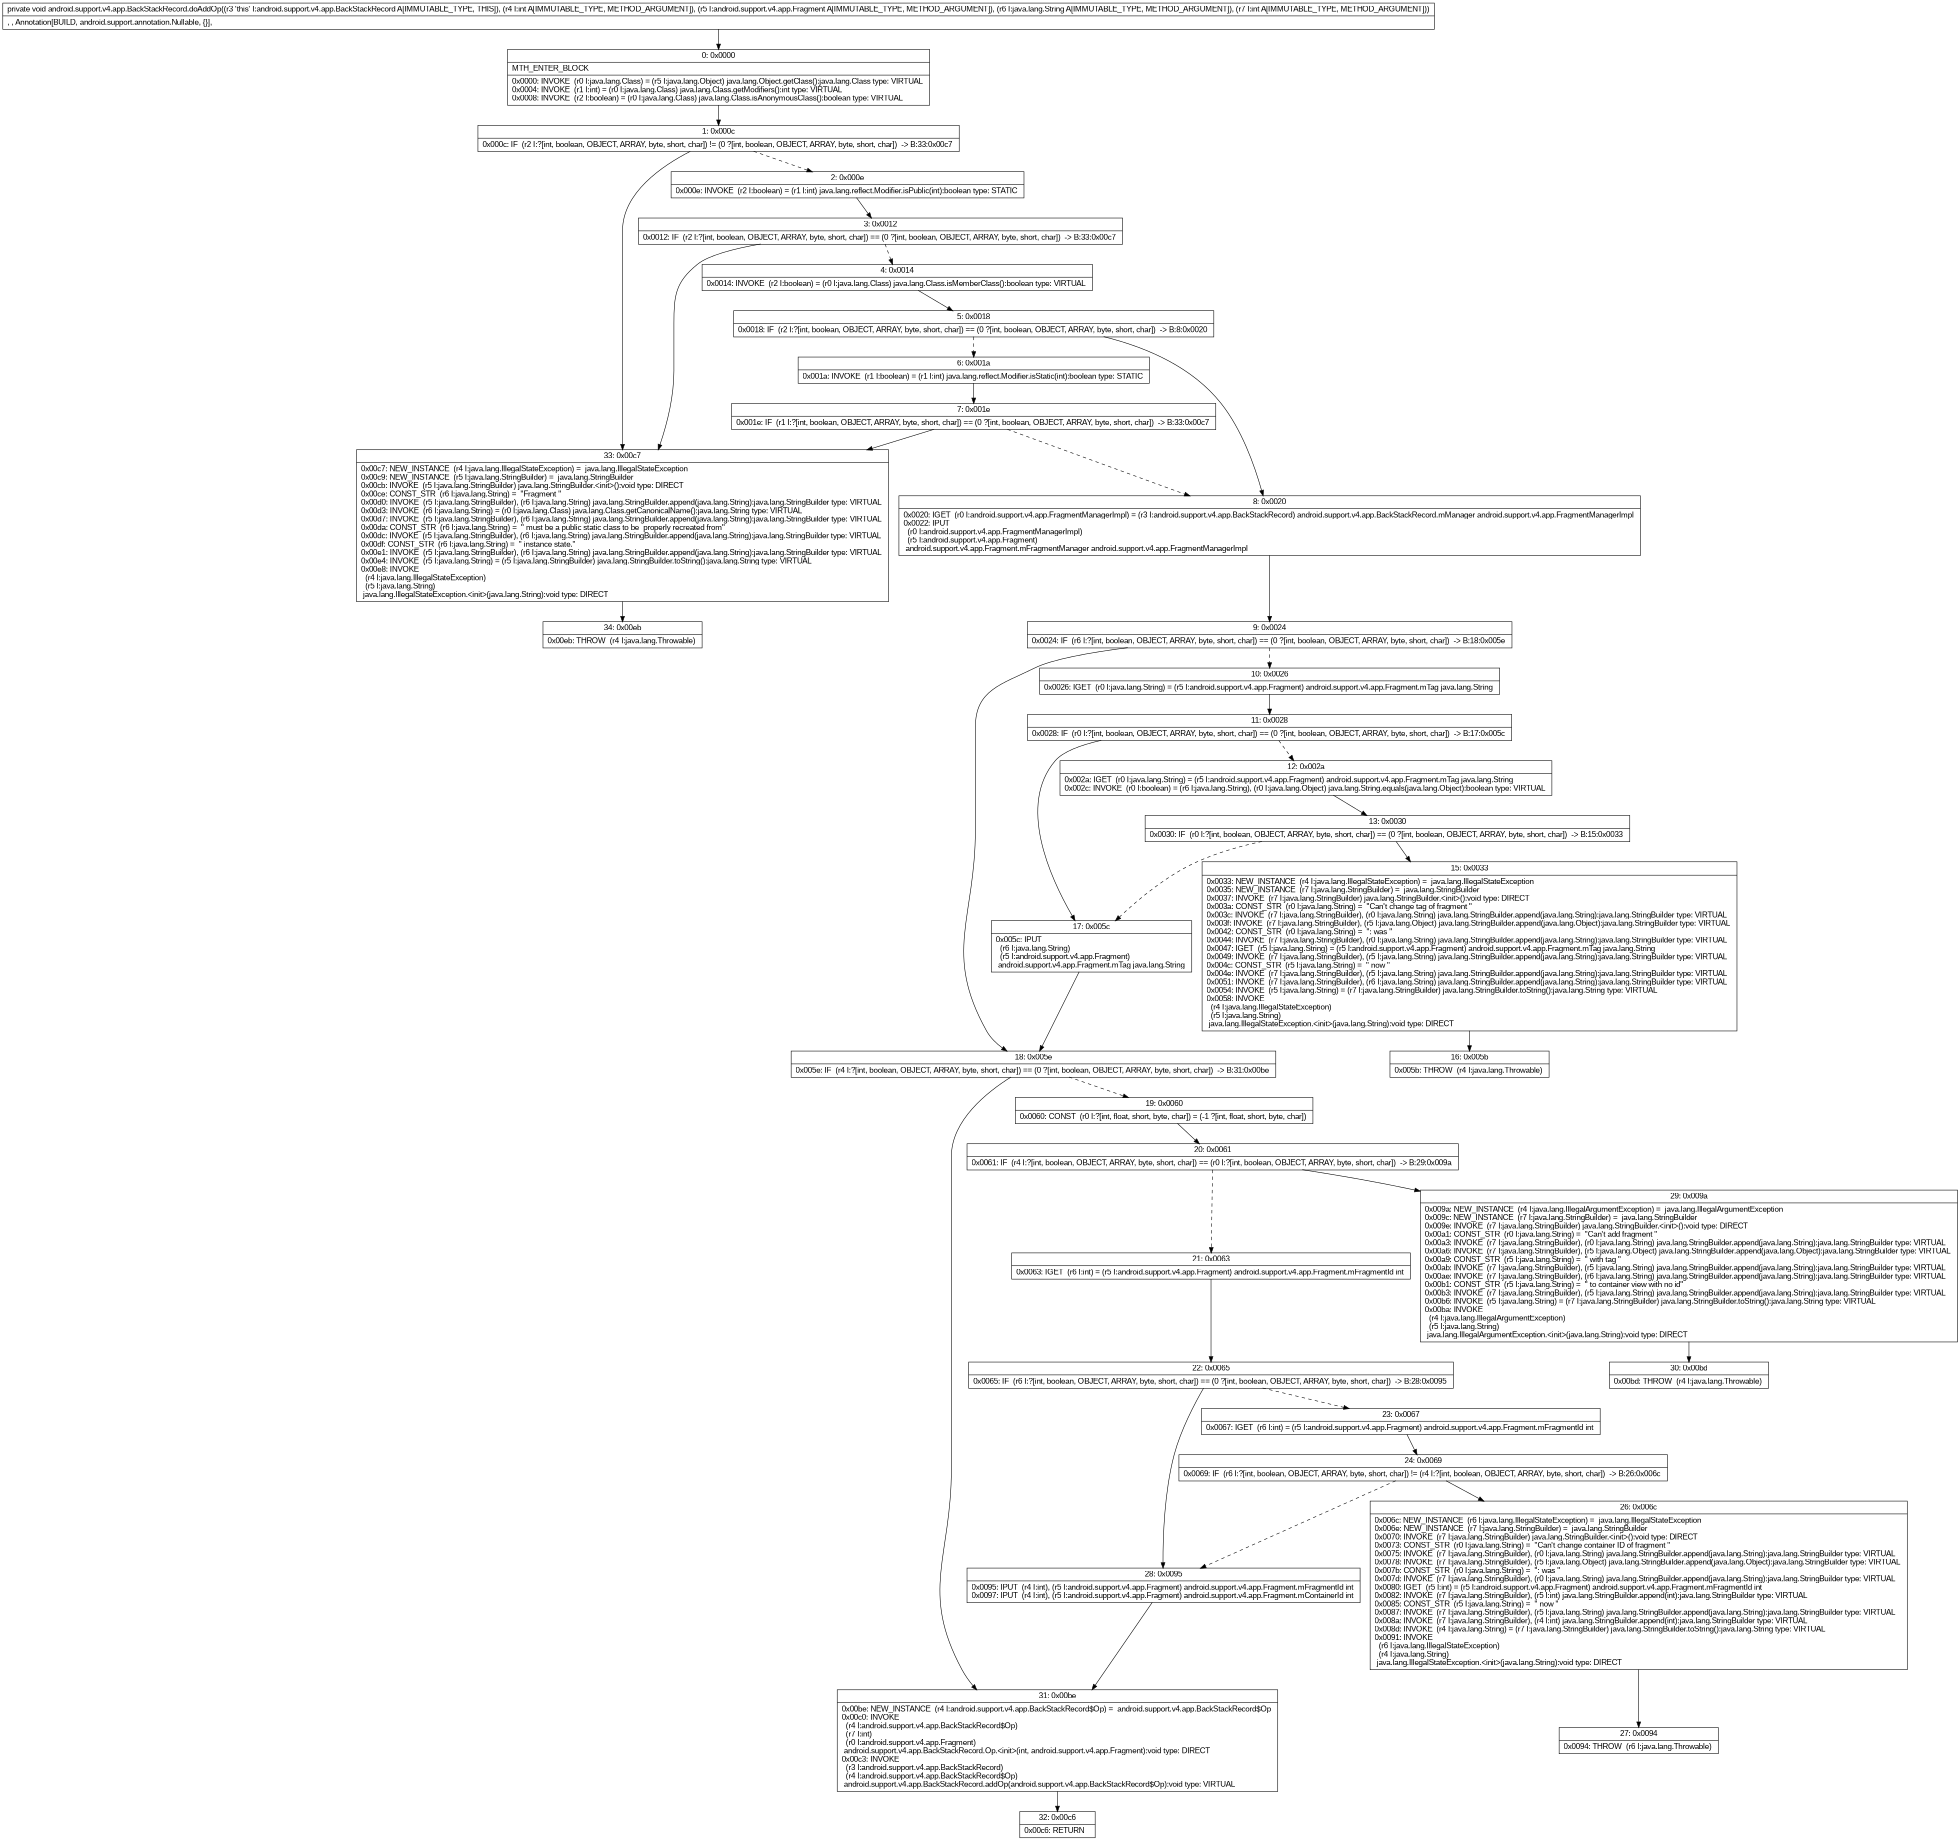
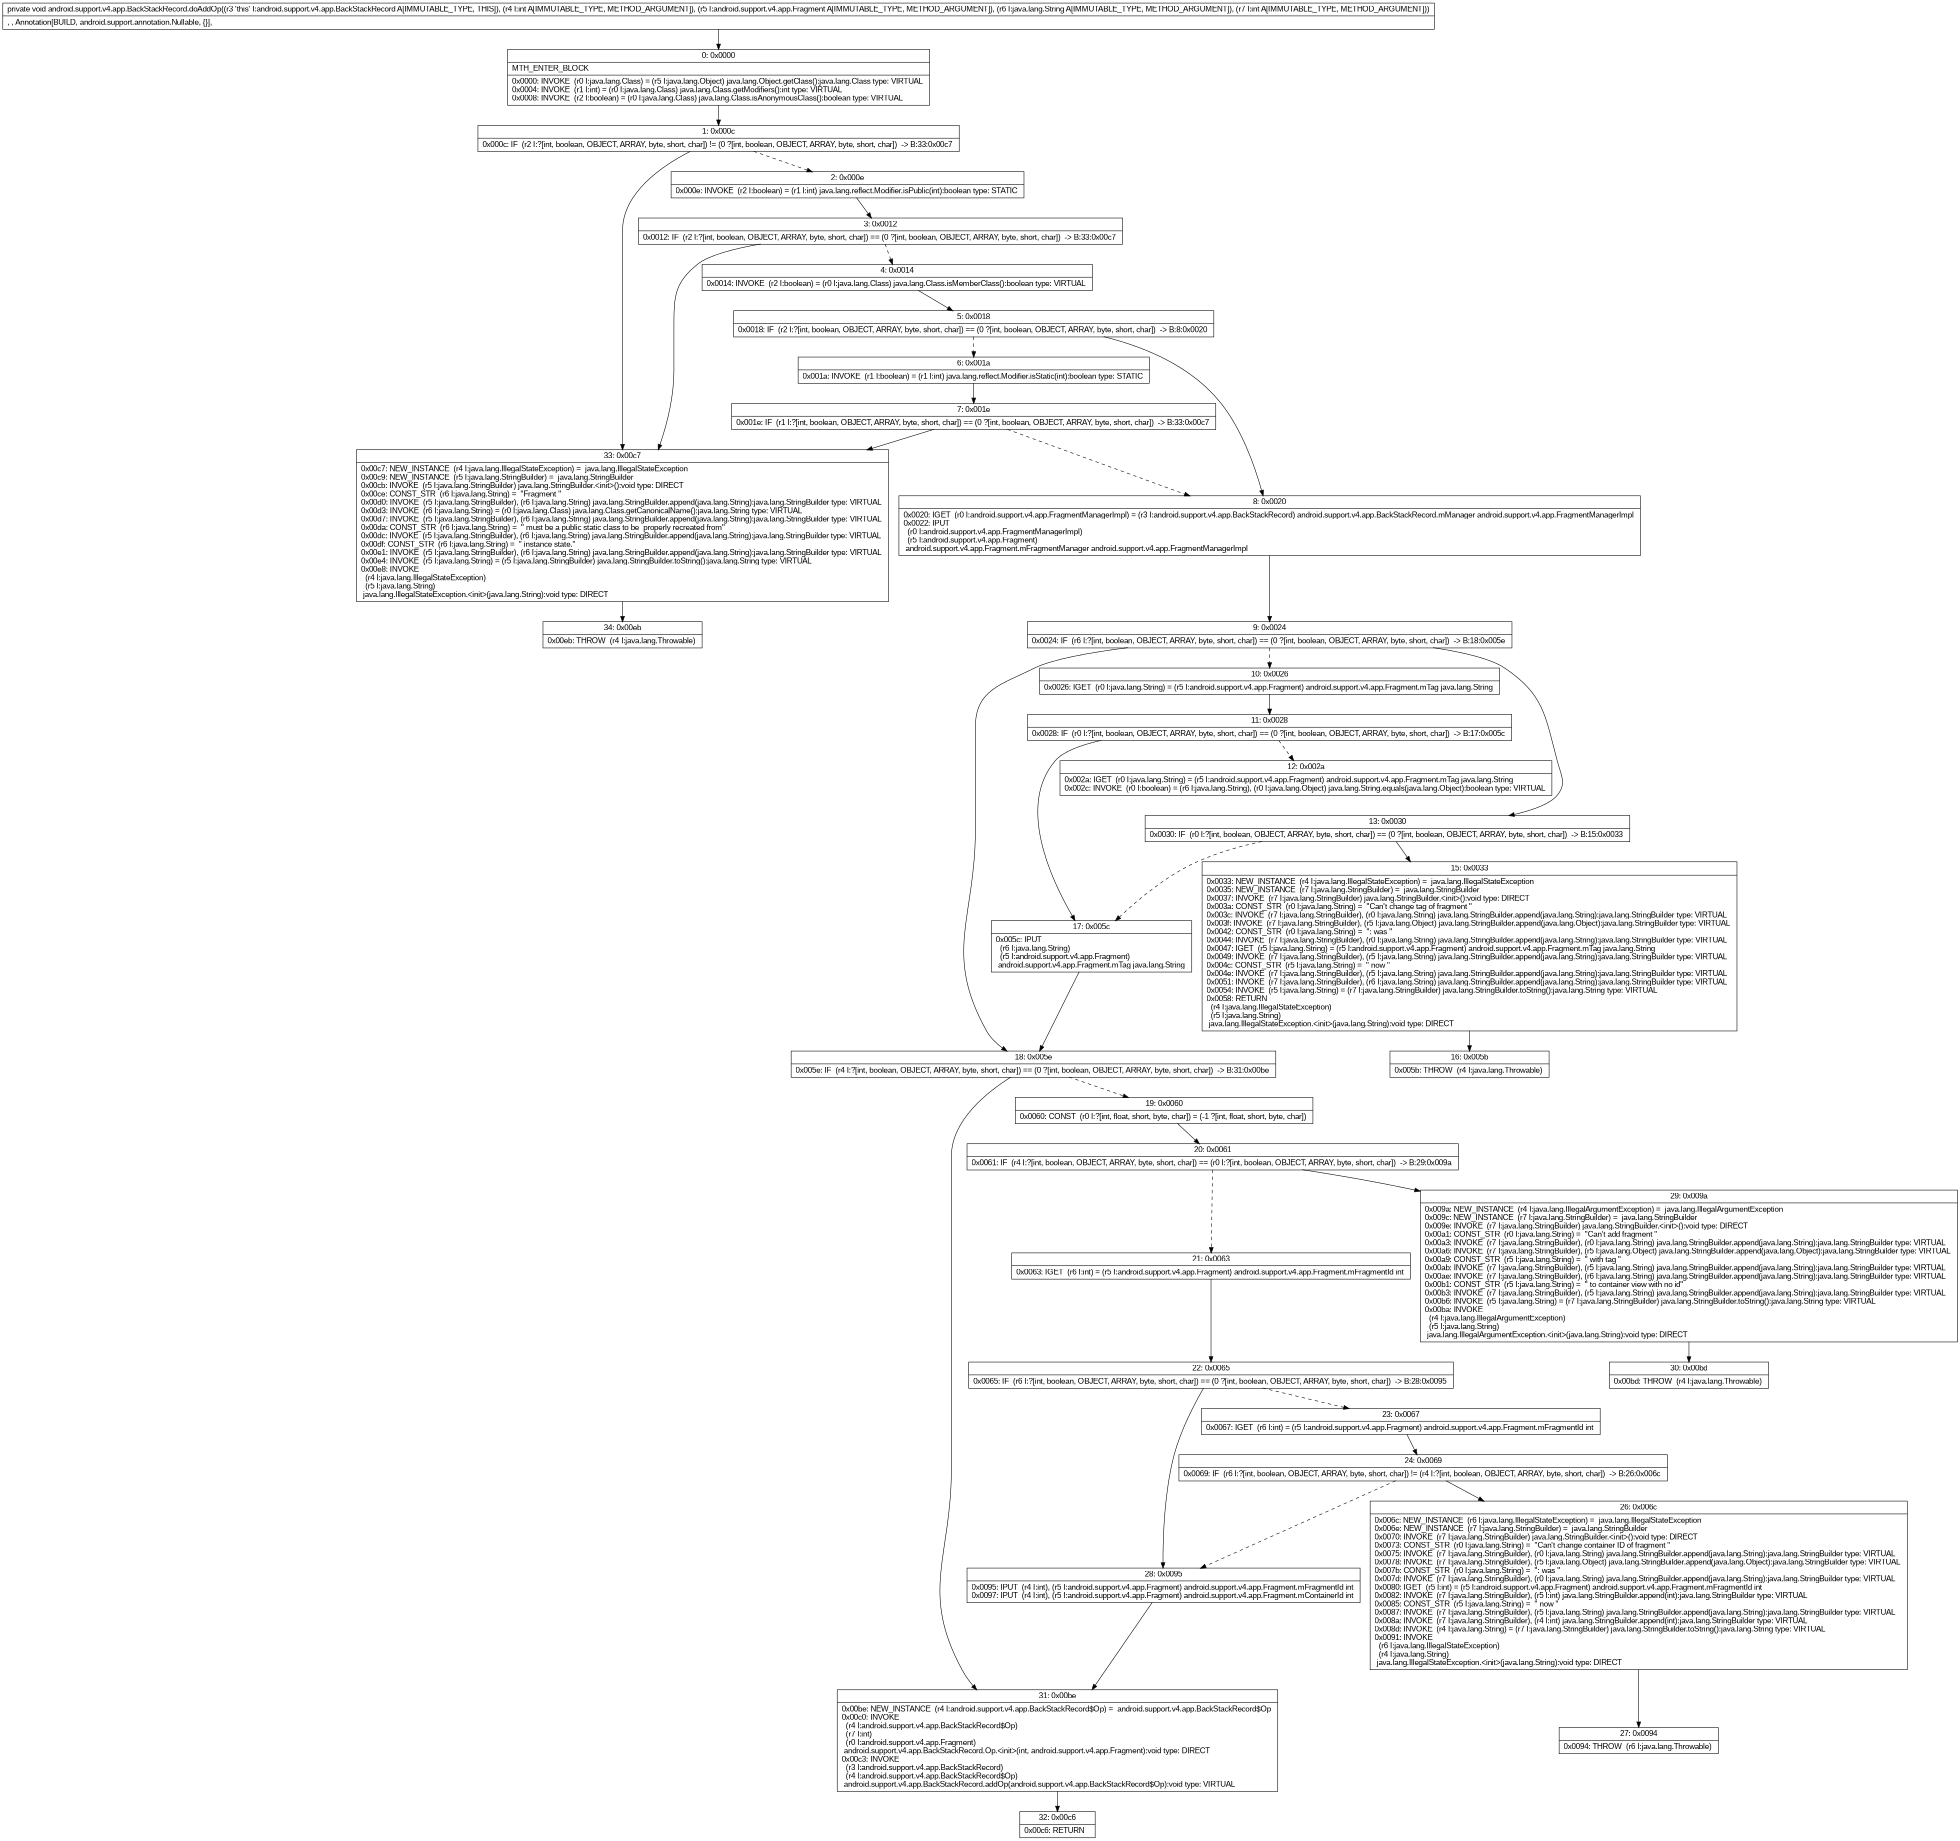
edge "12: 0x002a" -> "13: 0x0030": now "9: 0x0024" -> "13: 0x0030"
node "15: 0x0033": text "0x0058: INVOKE" -> "0x0058: RETURN"
